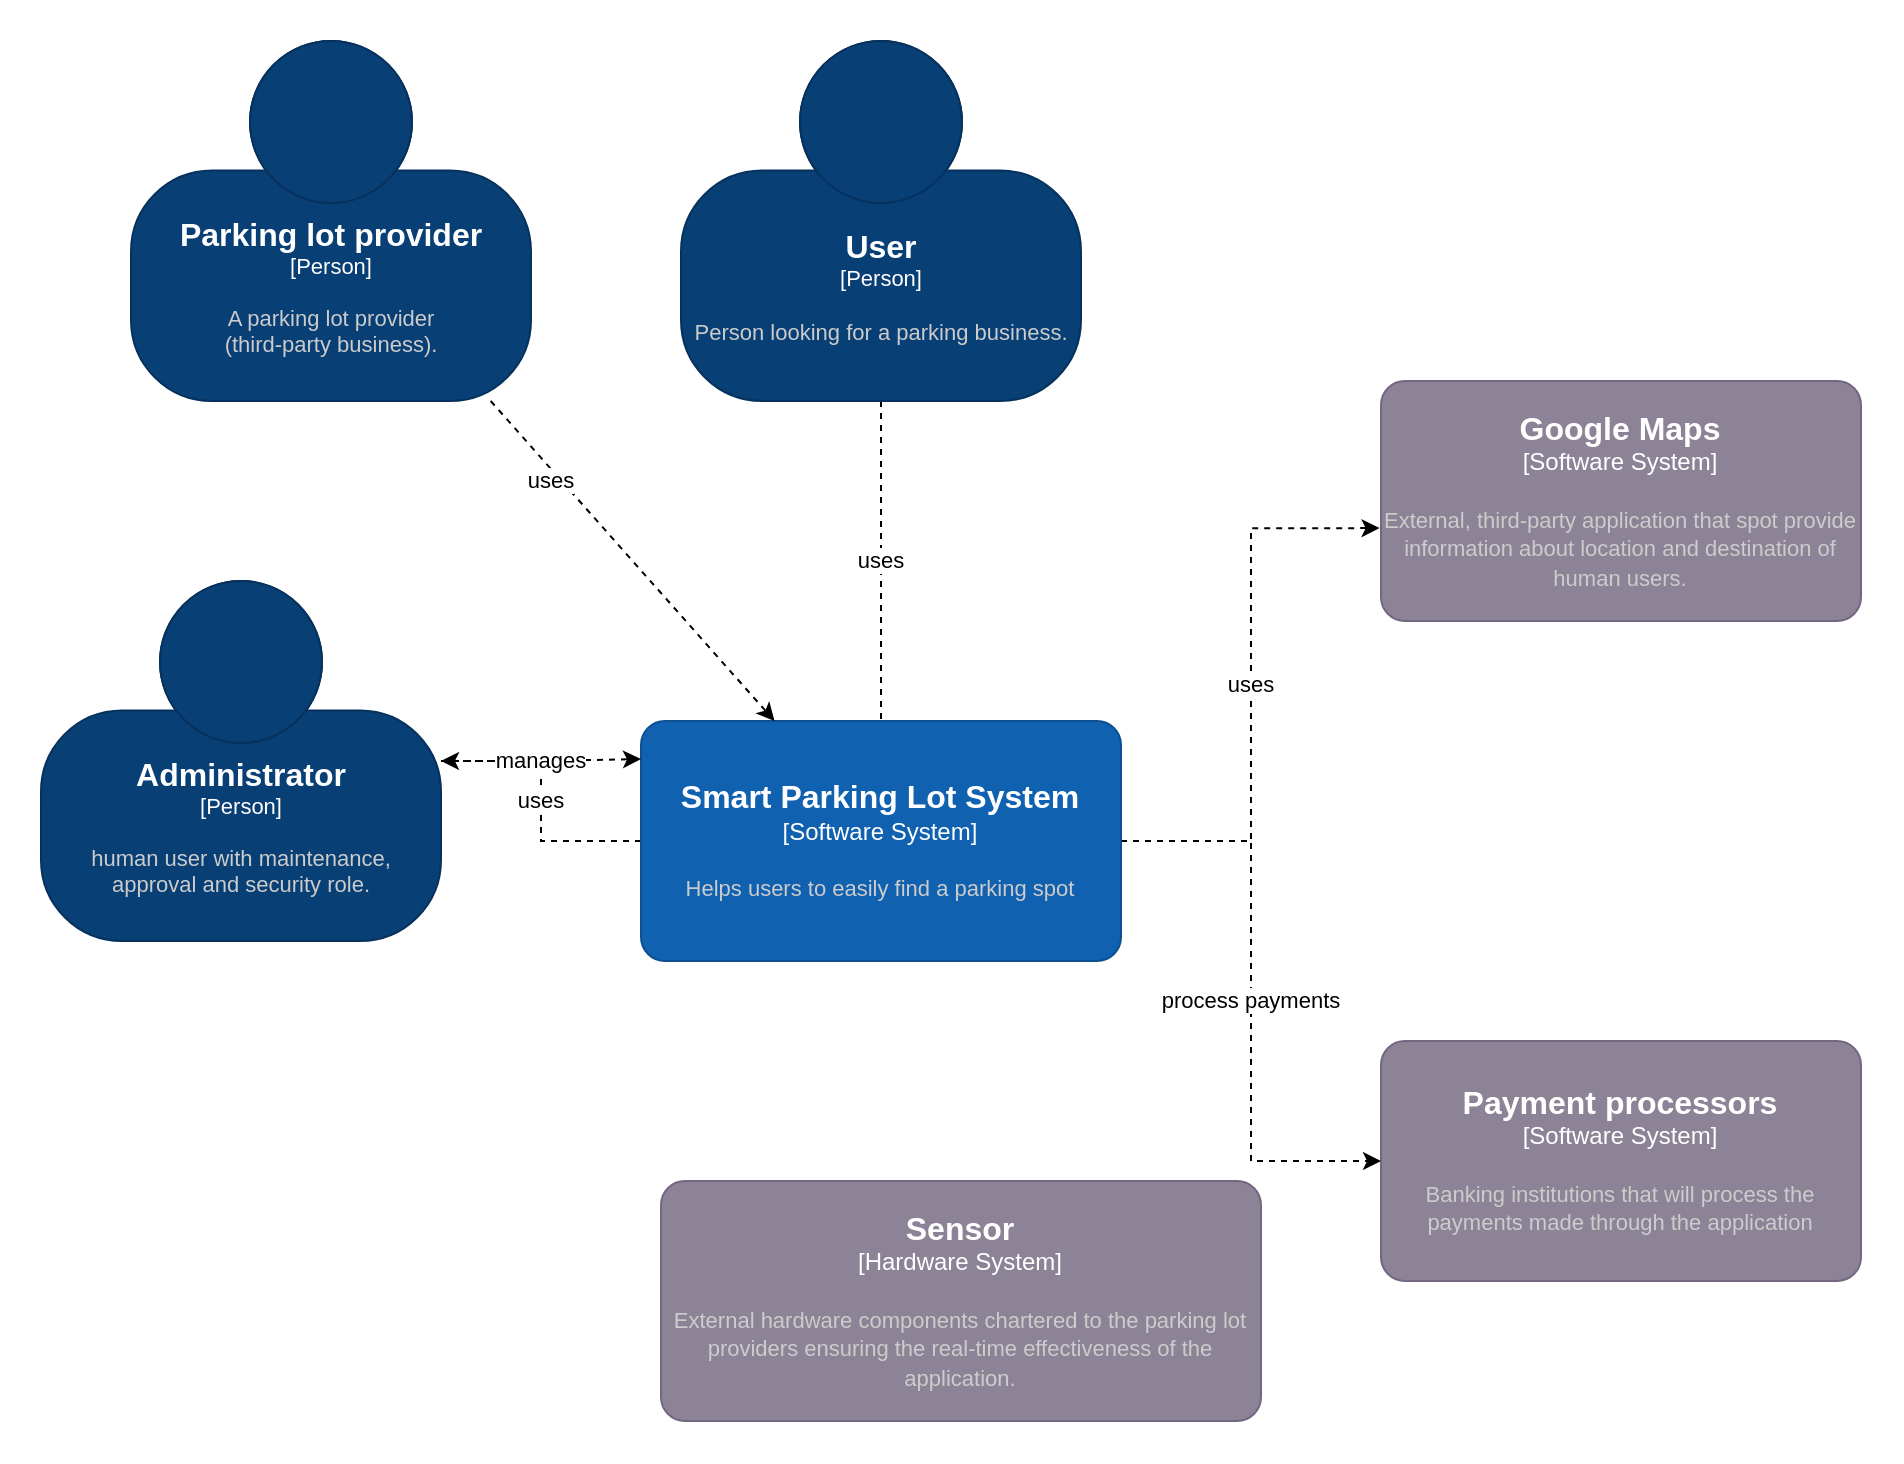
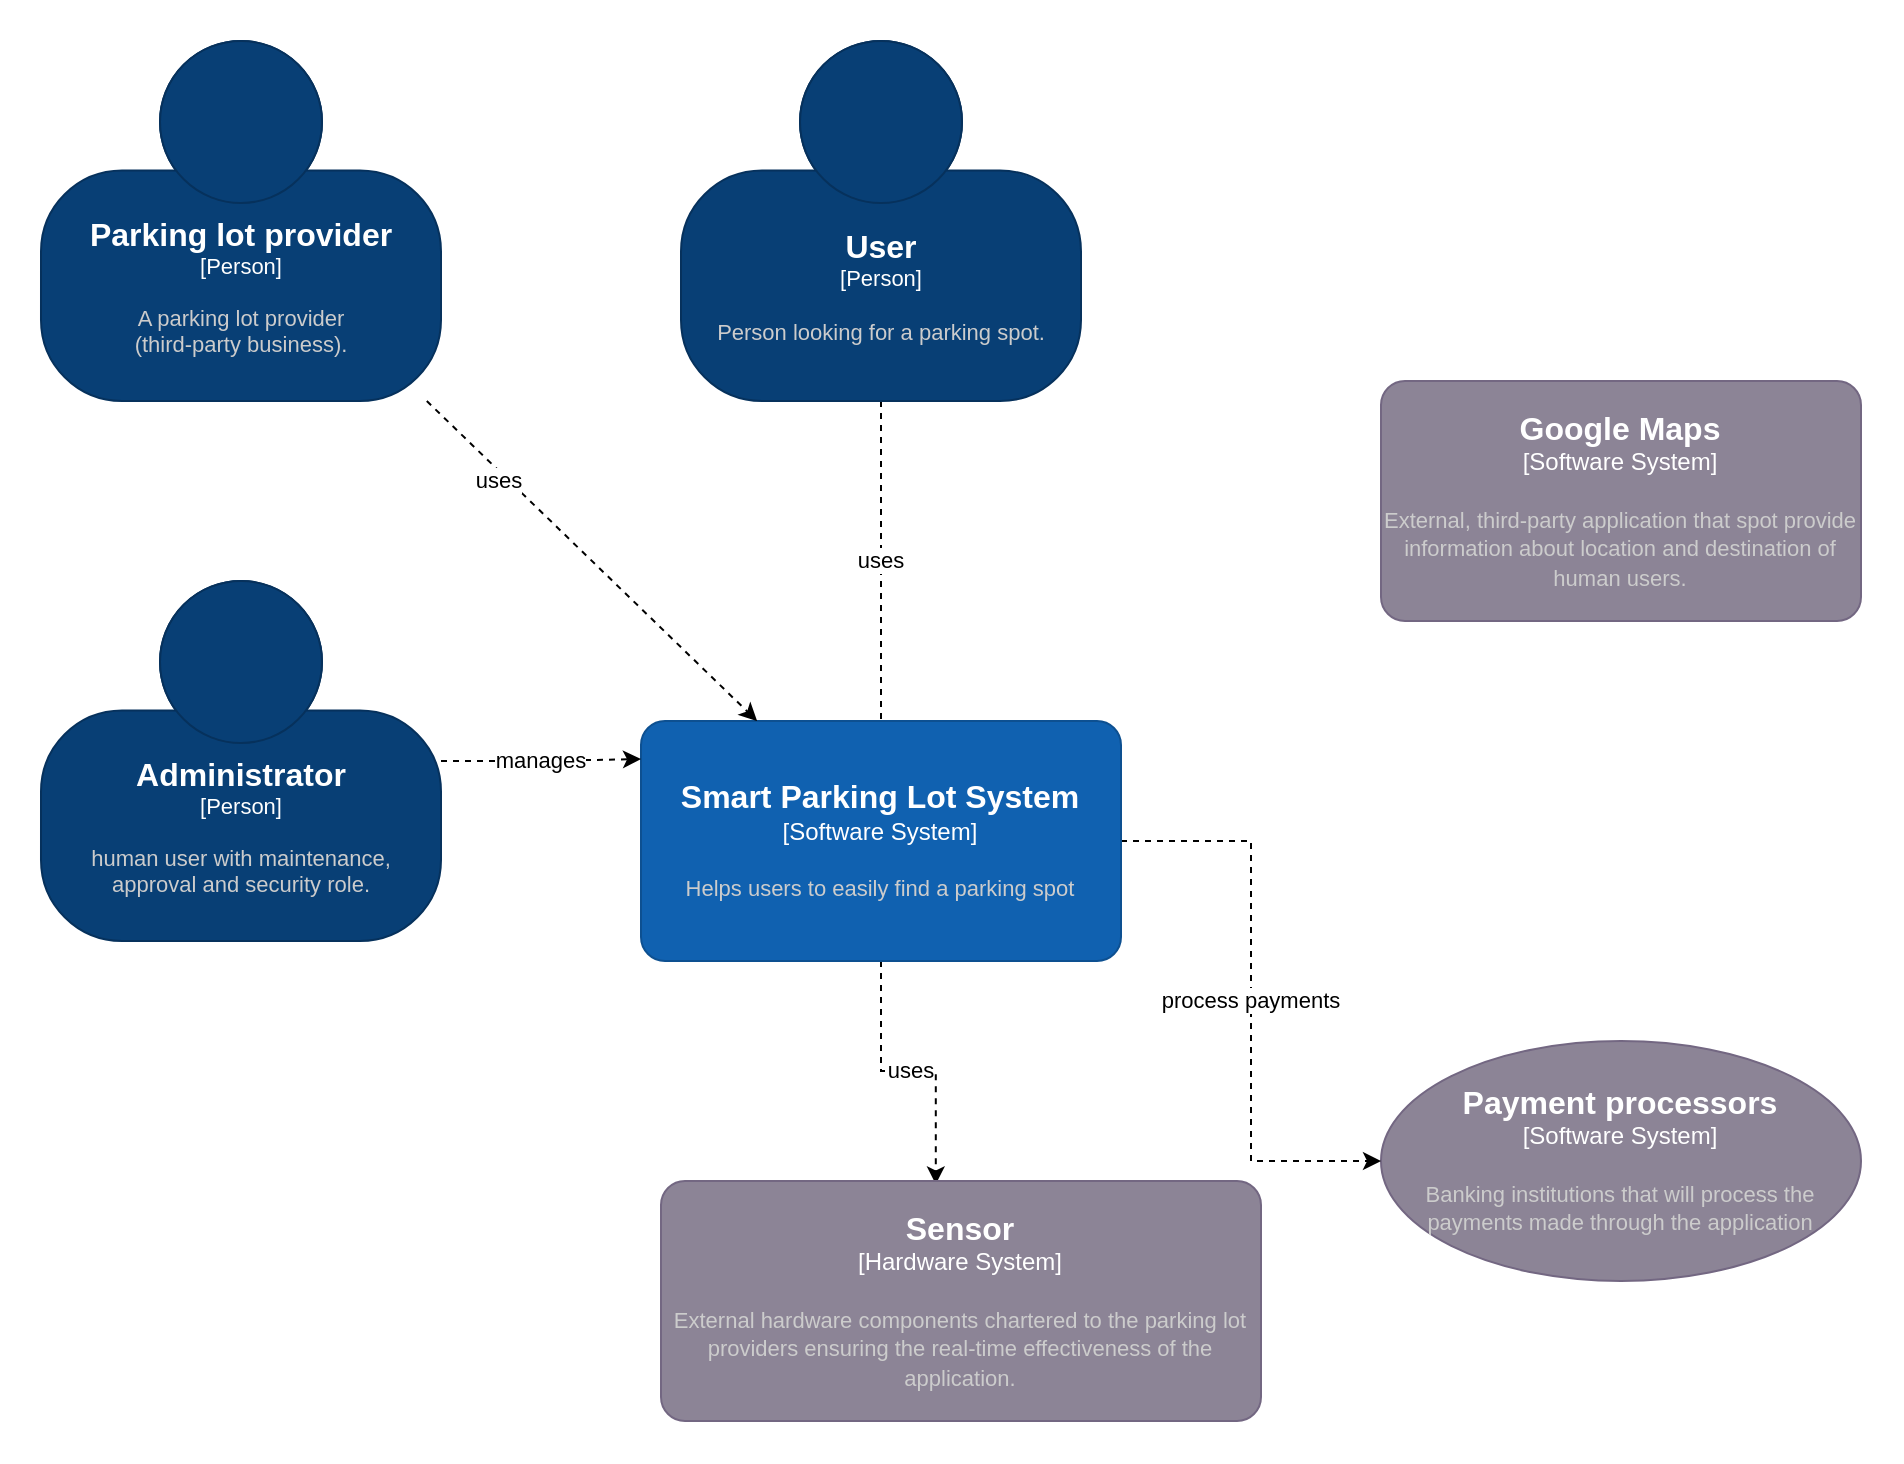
node "Parking lot provider [Person] A parking lot provider (third-party business).": moved (331, 221) -> (241, 221)
node "User [Person] Person looking for a parking business.": label "User [Person] Person looking for a parking business." -> "User [Person] Person looking for a parking spot."
edge "Smart Parking Lot System [Software System] Helps users to easily find a parking spot" -> "Google Maps [Software System] External, third-party application that spot provide information about location and destination of human users.": removed, label "uses"
edge "Smart Parking Lot System [Software System] Helps users to easily find a parking spot" -> "Administrator [Person] human user with maintenance, approval and security role.": now "Smart Parking Lot System [Software System] Helps users to easily find a parking spot" -> "Sensor [Hardware System] External hardware components chartered to the parking lot providers ensuring the real-time effectiveness of the application."
node "Payment processors [Software System] Banking institutions that will process the payments made through the application": shape rounded rectangle -> ellipse
